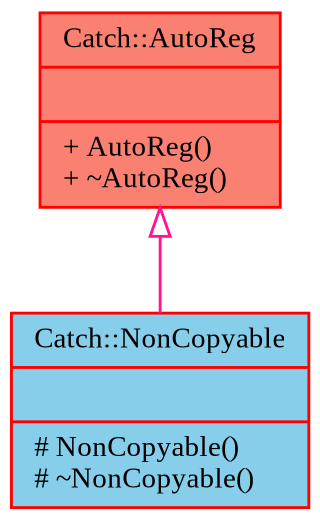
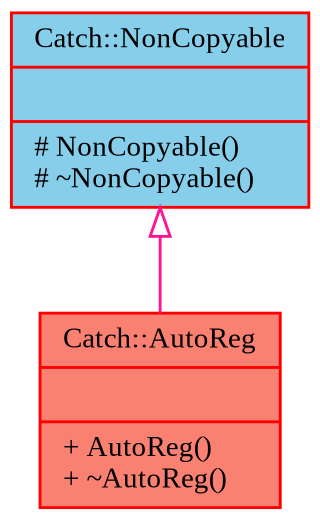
edge "Catch::NonCopyable" -> "Catch::AutoReg": reversed
